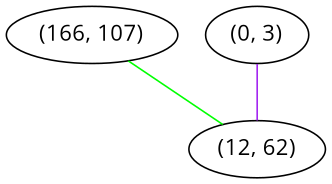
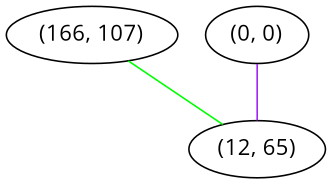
node "(0, 3)": label "(0, 3)" -> "(0, 0)"
node "(12, 62)": label "(12, 62)" -> "(12, 65)"
